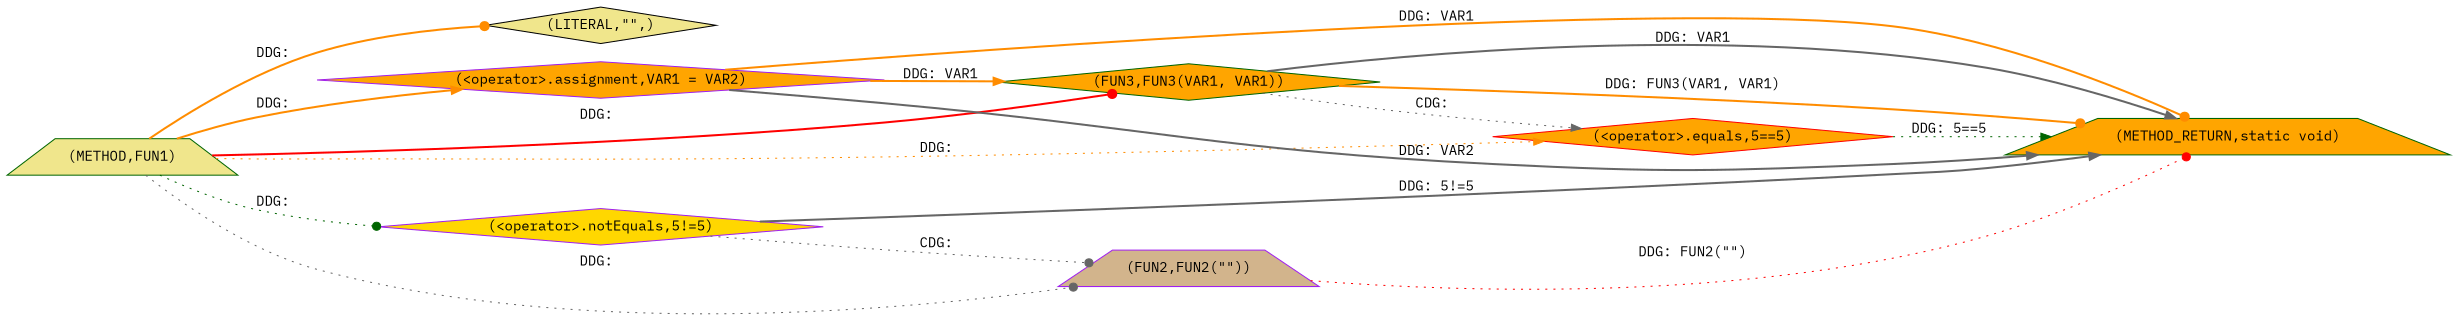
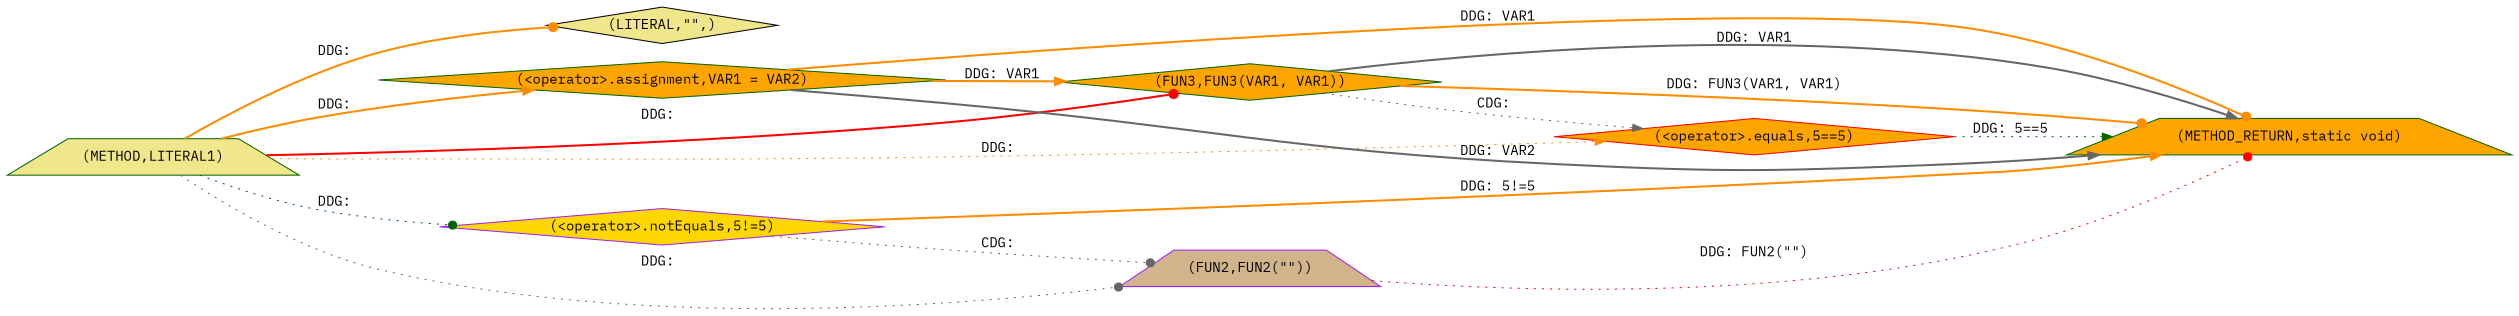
node "(<operator>.assignment,VAR1 = VAR2)": color purple -> darkgreen
node "(METHOD,FUN1)": label "(METHOD,FUN1)" -> "(METHOD,LITERAL1)"
edge "(<operator>.notEquals,5!=5)" -> "(METHOD_RETURN,static void)": color gray40 -> darkorange
